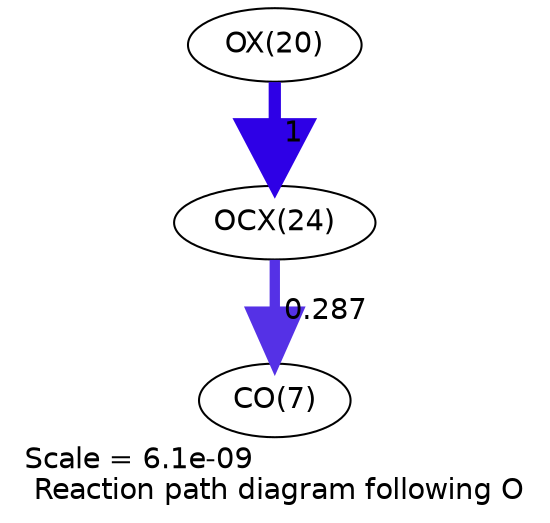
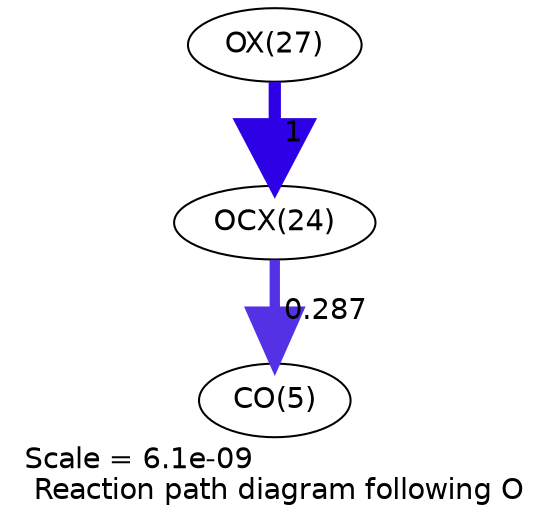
node "OX(20)": label "OX(20)" -> "OX(27)"
node "CO(7)": label "CO(7)" -> "CO(5)"
